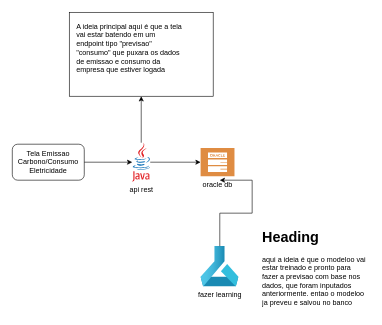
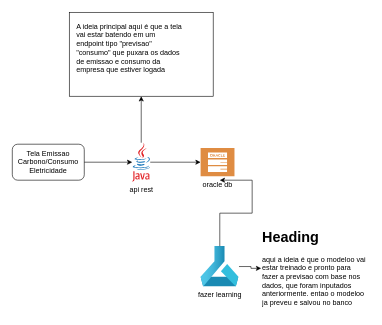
edge "fazer learning" -> "Headingaqui a ideia é que o modeloo vai estar treinado e pronto para fazer a previsao com base nos dados, que foram inputados anteriormente. entao o modeloo ja preveu e salvou no banco": added
